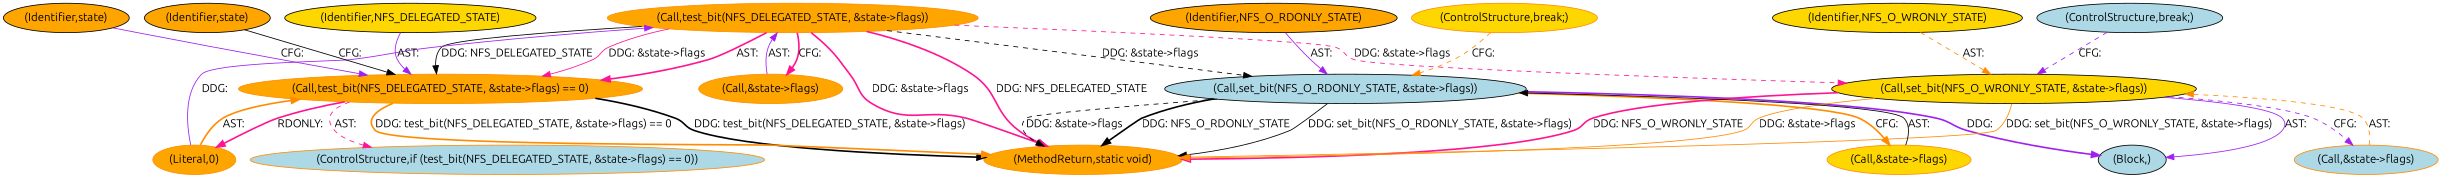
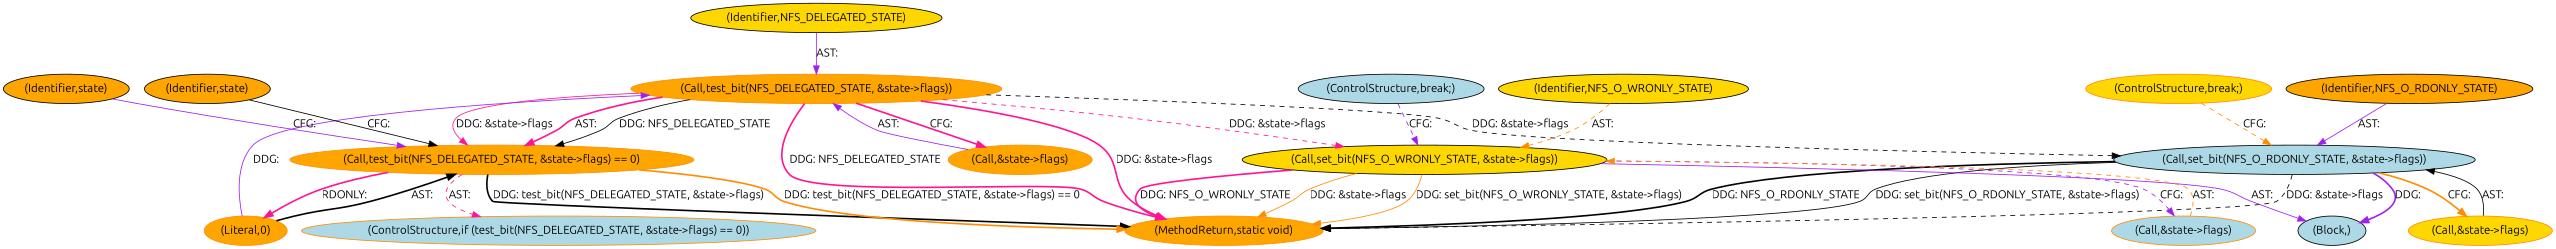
edge "(Identifier,NFS_DELEGATED_STATE)" -> "(Call,test_bit(NFS_DELEGATED_STATE, &state->flags) == 0)": now "(Identifier,NFS_DELEGATED_STATE)" -> "(Call,test_bit(NFS_DELEGATED_STATE, &state->flags))"
edge "(Literal,0)" -> "(Call,test_bit(NFS_DELEGATED_STATE, &state->flags) == 0)": color darkorange -> black
